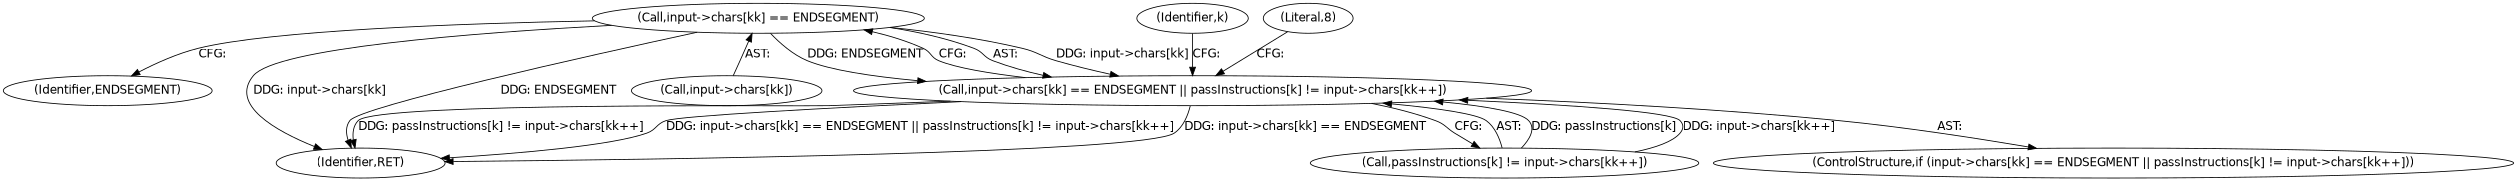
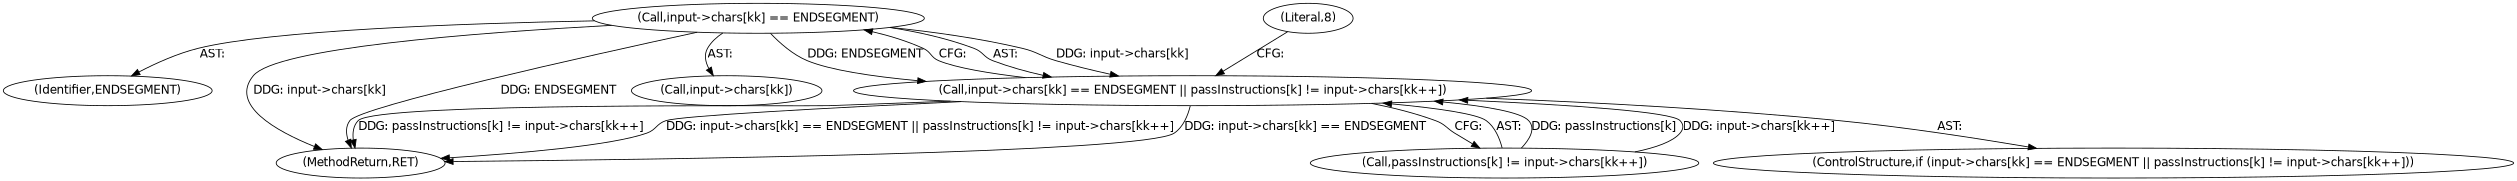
node "(Identifier,k)": removed
edge "(Call,input->chars[kk] == ENDSEGMENT)" -> "(Identifier,ENDSEGMENT)": label "CFG: " -> "AST: "
edge "(Call,input->chars[kk])" -> "(Call,input->chars[kk] == ENDSEGMENT)": reversed
node "(Identifier,RET)": label "(Identifier,RET)" -> "(MethodReturn,RET)"
